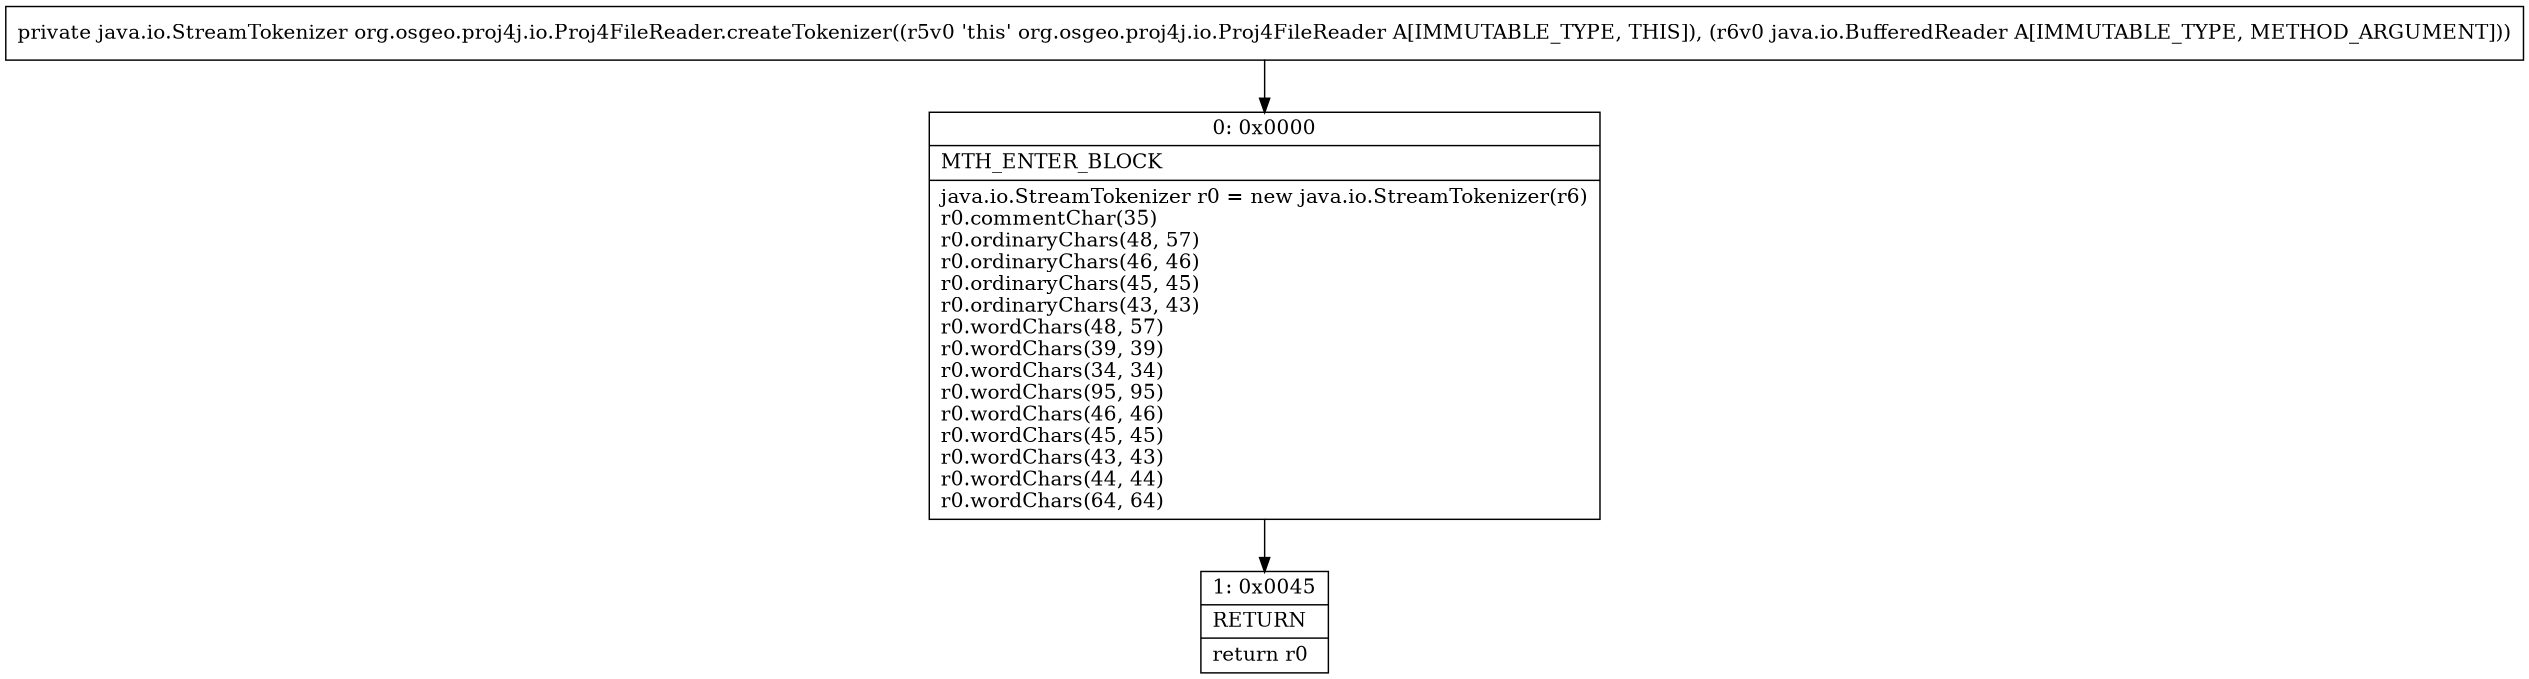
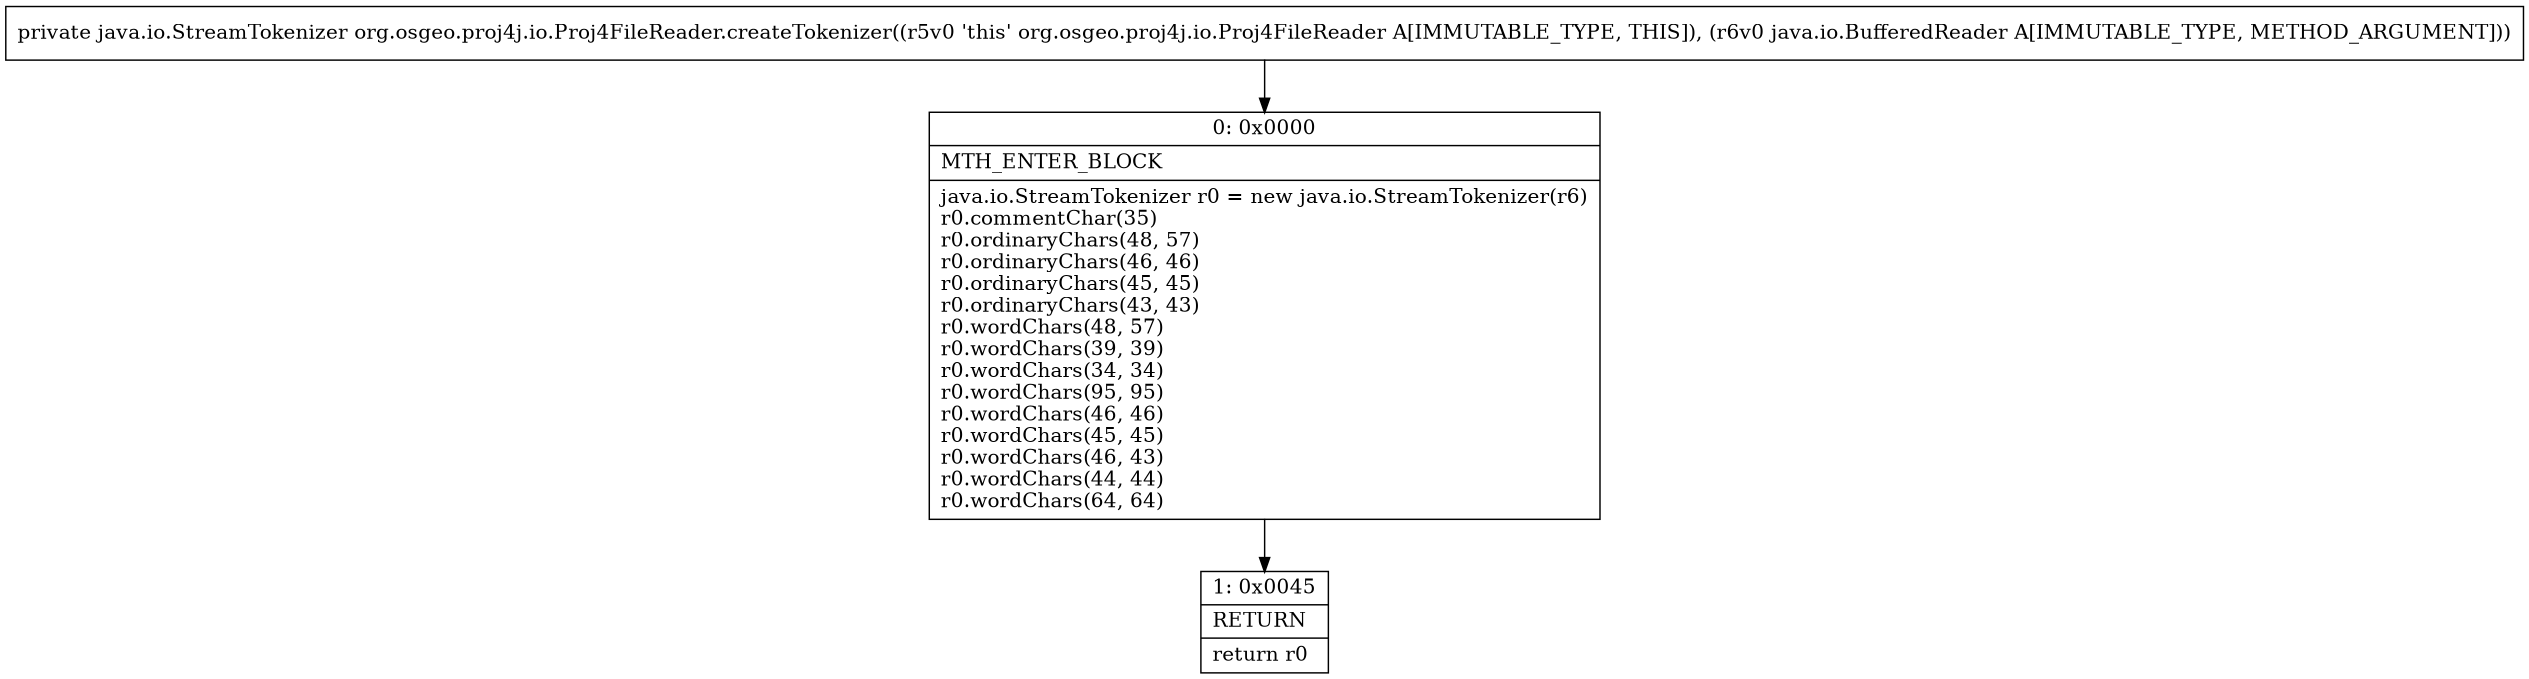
node "0: 0x0000": text "r0.wordChars(43, 43)" -> "r0.wordChars(46, 43)"
